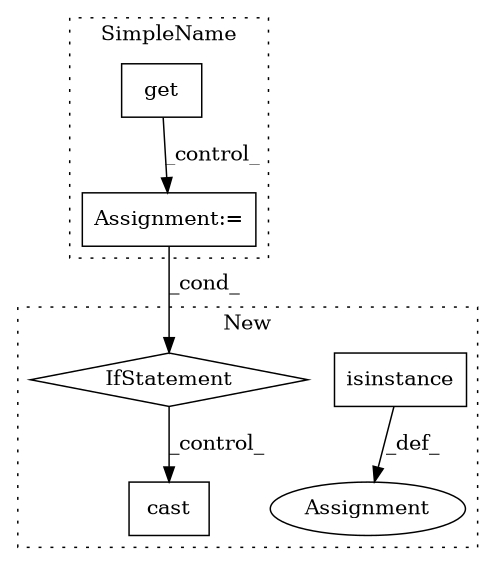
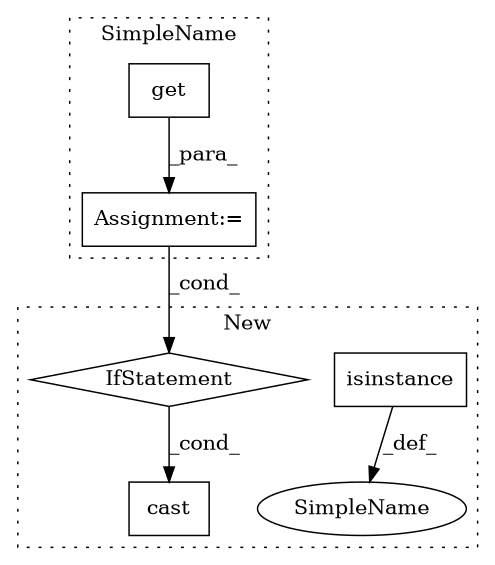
edge "get" -> "Assignment:=": label "_control_" -> "_para_"
edge "IfStatement" -> "cast": label "_control_" -> "_cond_"
node "Assignment": label "Assignment" -> "SimpleName"
